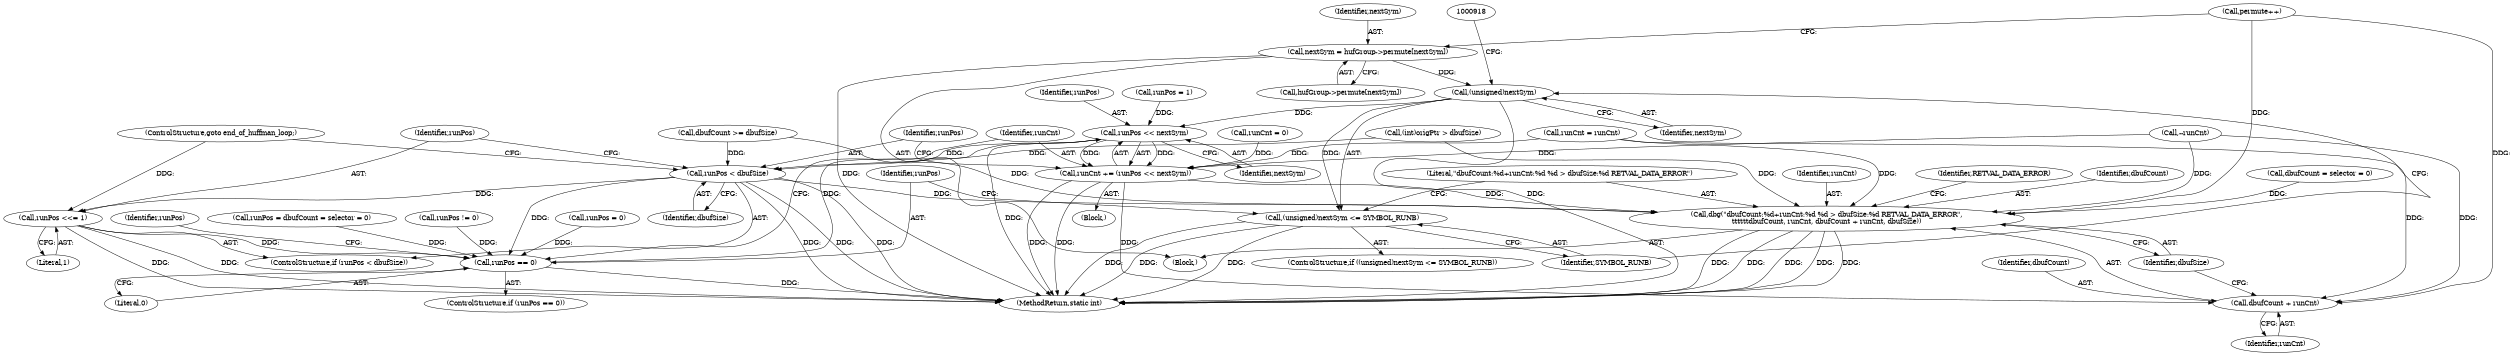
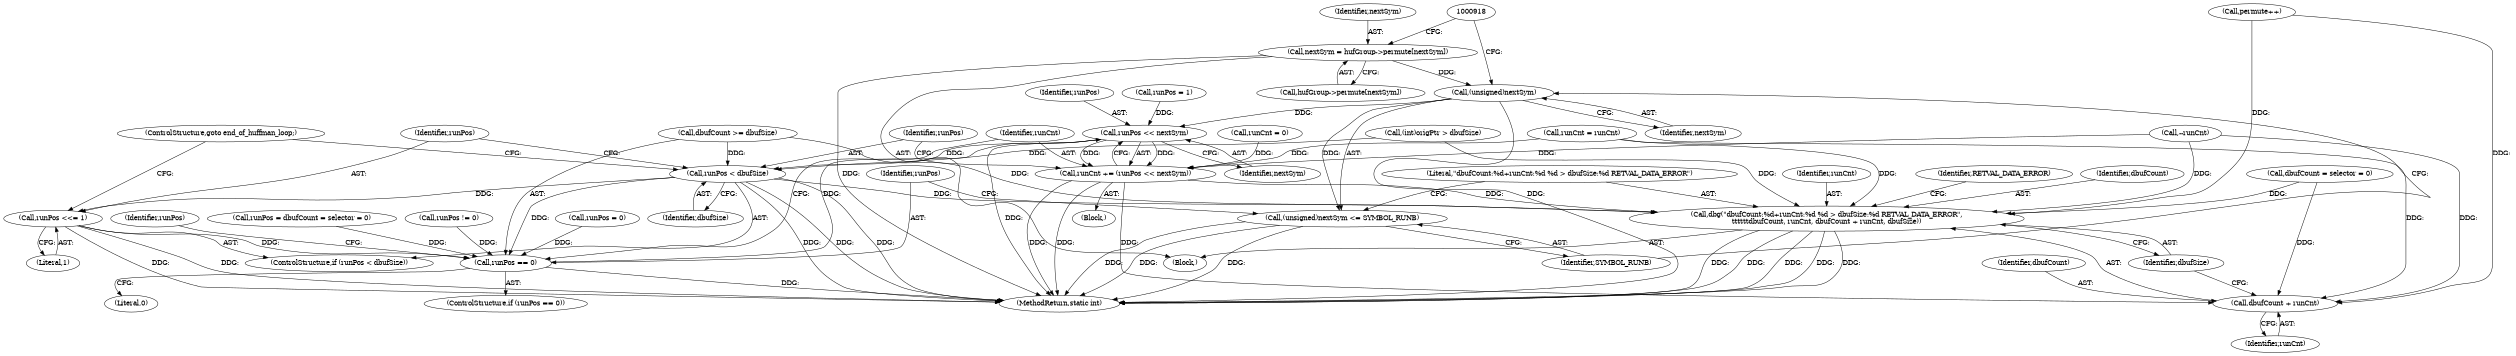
edge "(Call,permute++)" -> "(Call,nextSym = hufGroup->permute[nextSym])": now "1000918" -> "(Call,nextSym = hufGroup->permute[nextSym])"
edge "(Call,runCnt += (runPos << nextSym))" -> "(Call,runPos << nextSym)": label "AST: " -> "CFG: "
edge "(ControlStructure,goto end_of_huffman_loop;)" -> "(Call,runPos <<= 1)": label "DDG: " -> "CFG: "
edge "(Call,dbufCount = selector = 0)" -> "(Call,dbufCount + runCnt)": added, label "DDG:"
node "(ControlStructure,if ((unsigned)nextSym <= SYMBOL_RUNB))": removed
edge "(Literal,0)" -> "(Call,runPos == 0)": now "(Call,dbufCount >= dbufSize)" -> "(Call,runPos == 0)"
